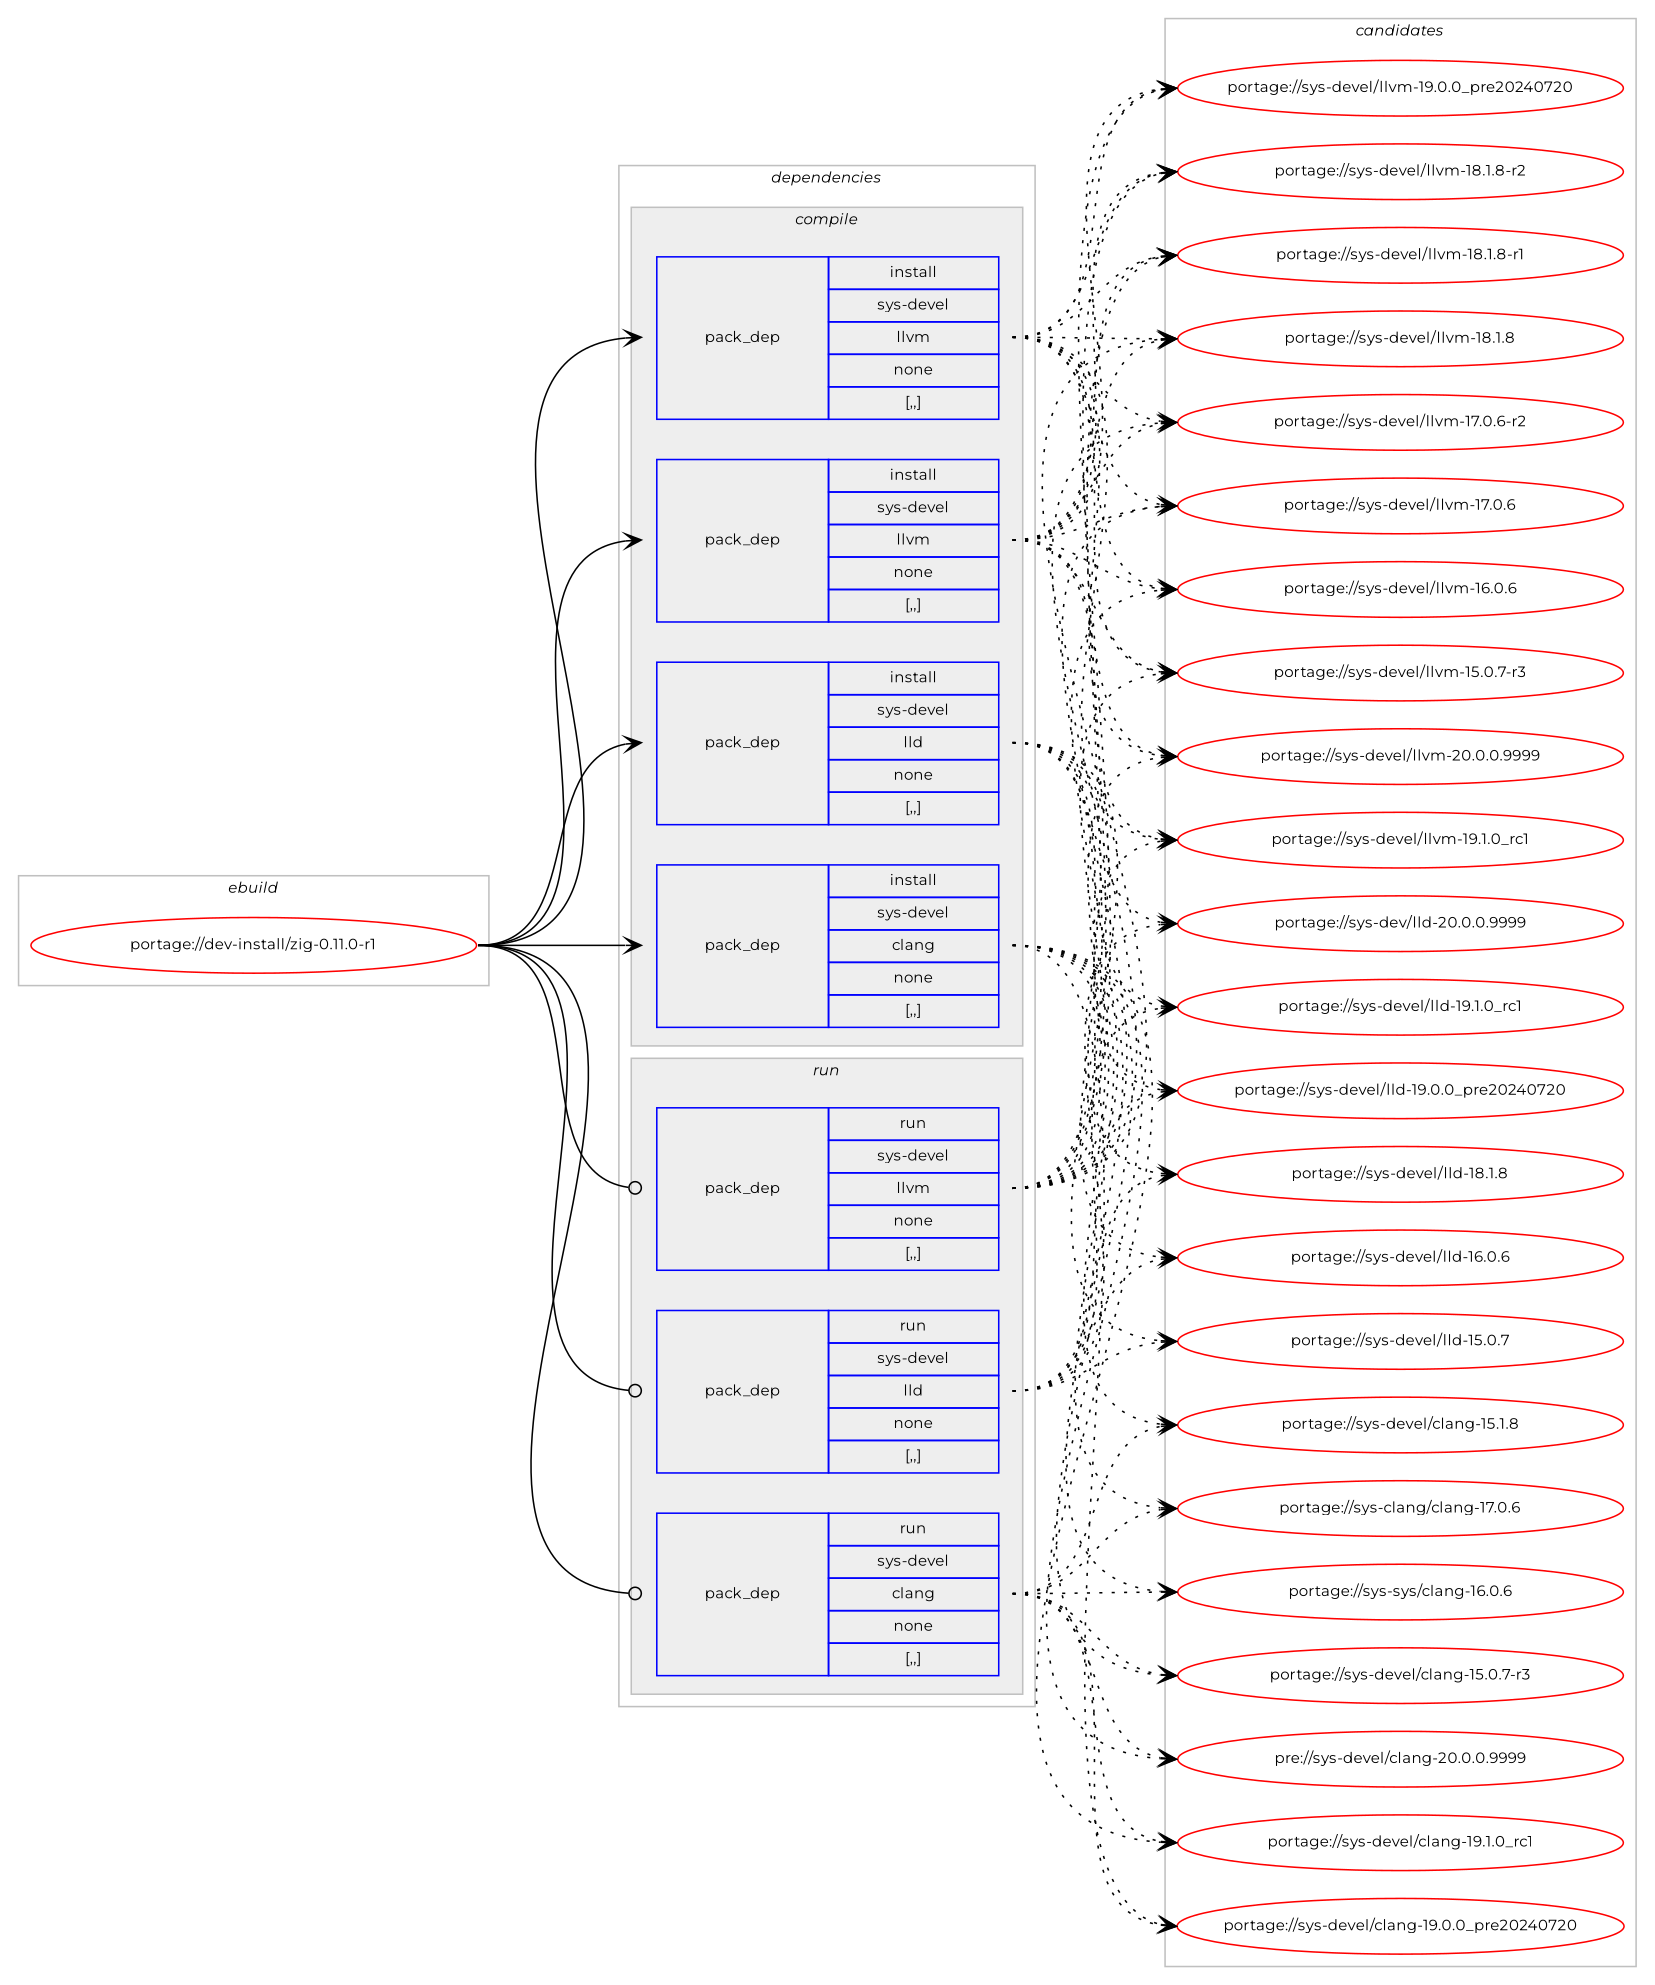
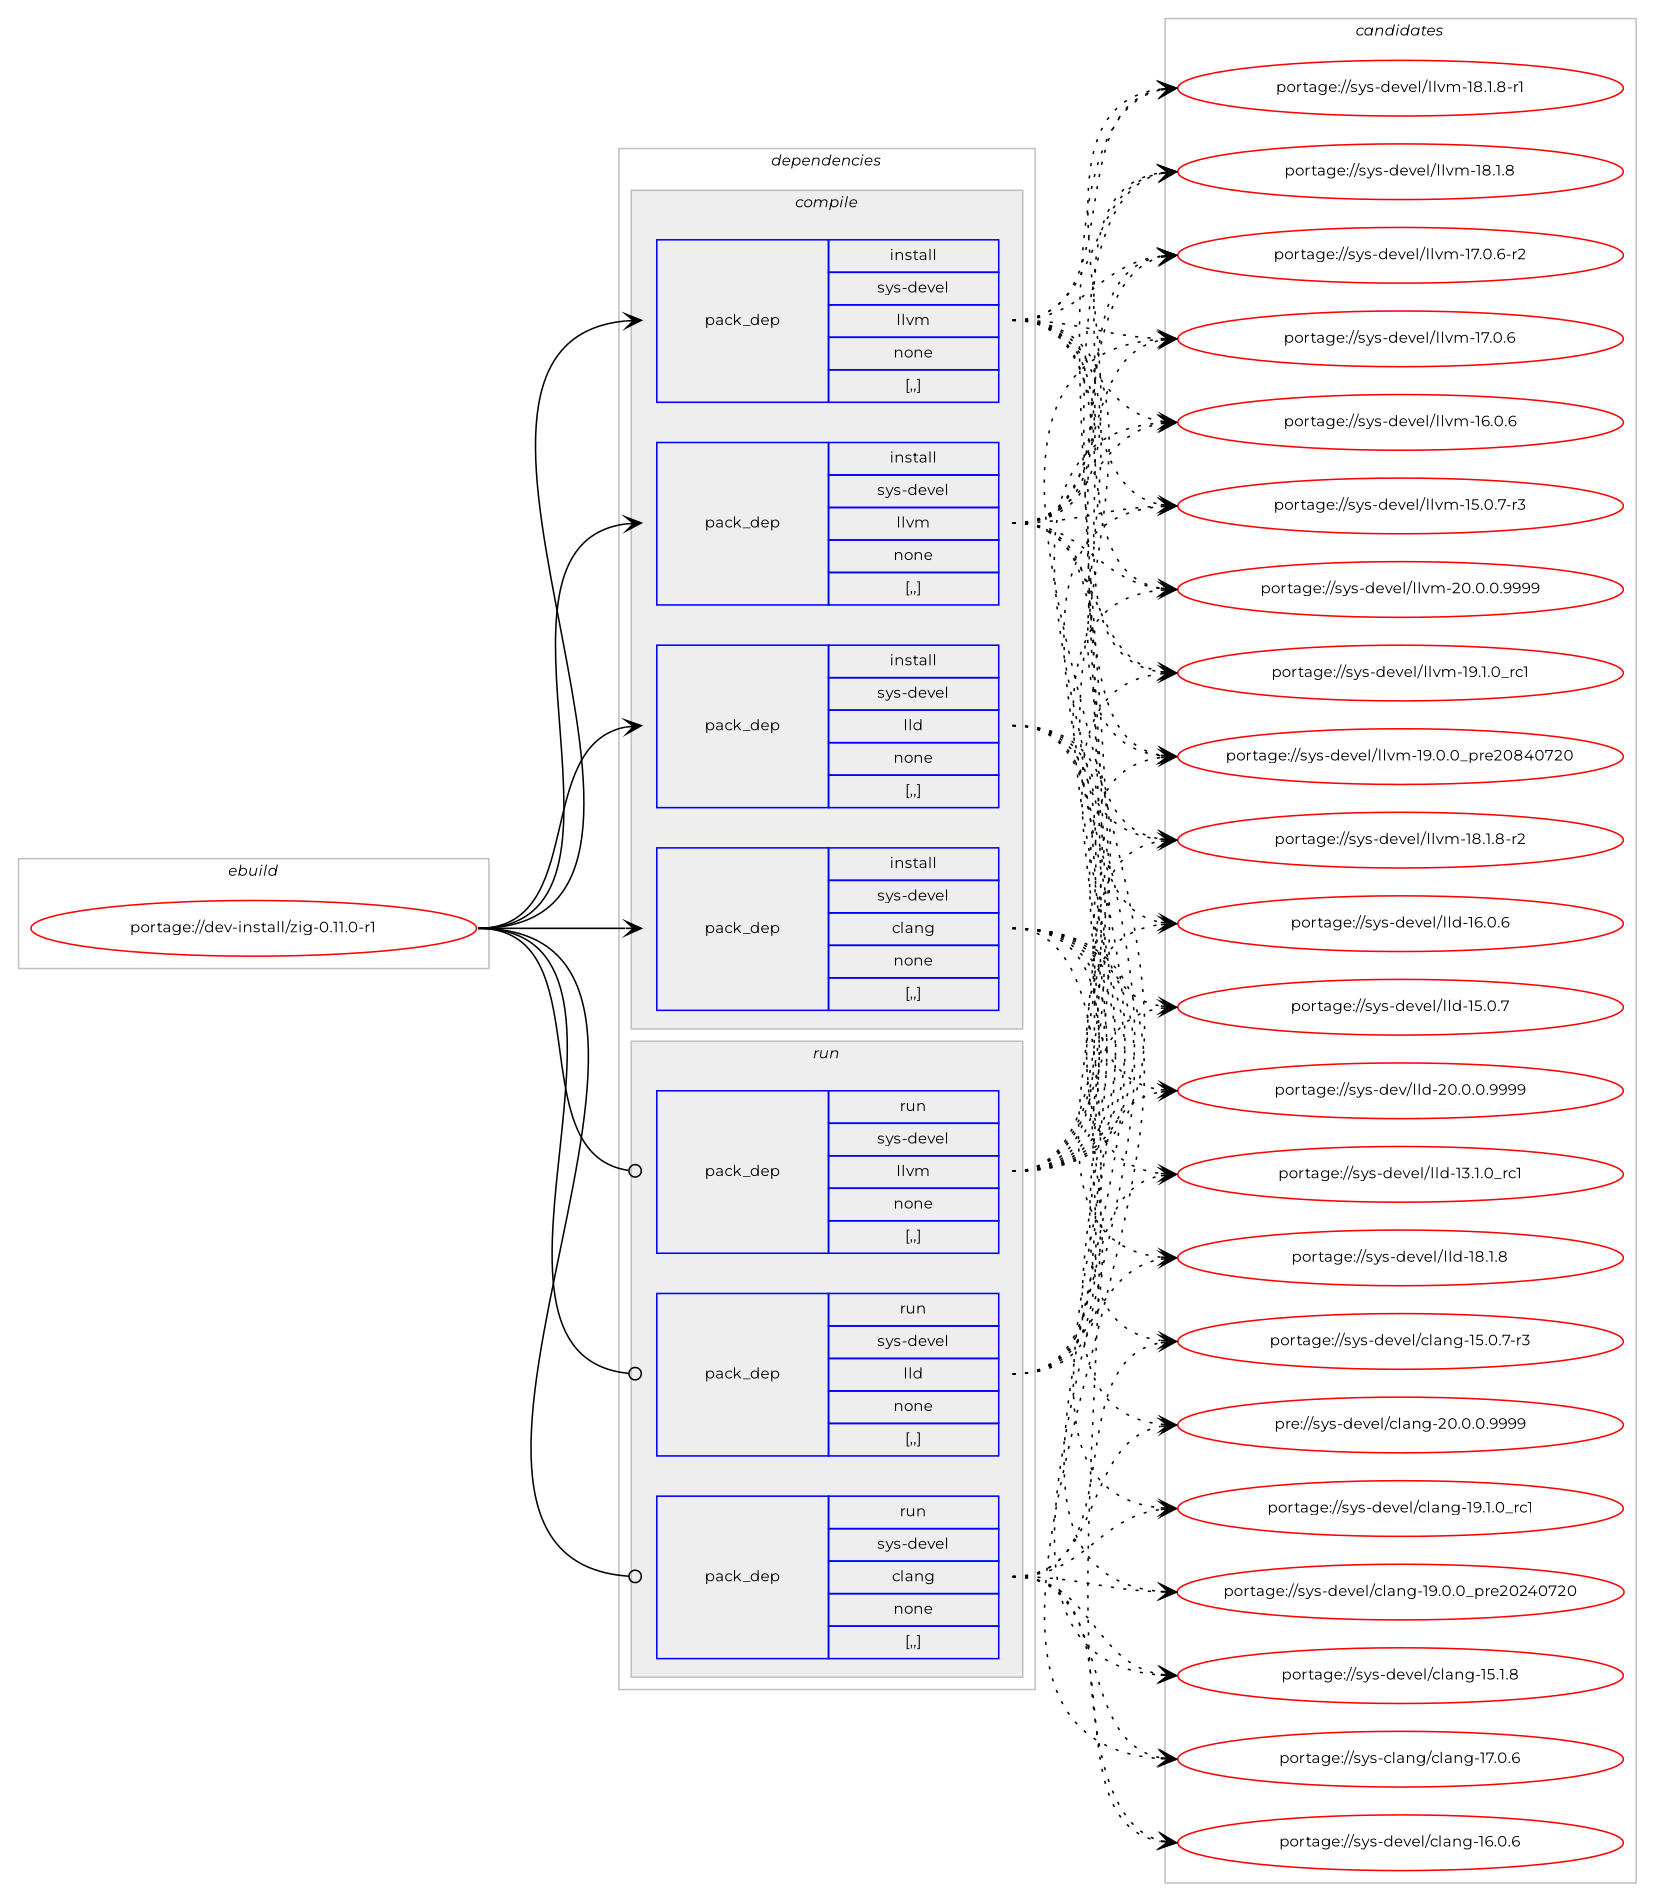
node "portage://sys-devel/llvm-19.0.0_pre20240720": label "portage://sys-devel/llvm-19.0.0_pre20240720" -> "portage://sys-devel/llvm-19.0.0_pre20840720"
node "portage://sys-devel/lld-19.1.0_rc1": label "portage://sys-devel/lld-19.1.0_rc1" -> "portage://sys-devel/lld-13.1.0_rc1"
node "portage://sys-devel/lld-19.0.0_pre20240720": removed
node "portage://sys-sys/clang-16.0.6": label "portage://sys-sys/clang-16.0.6" -> "portage://sys-devel/clang-16.0.6"
